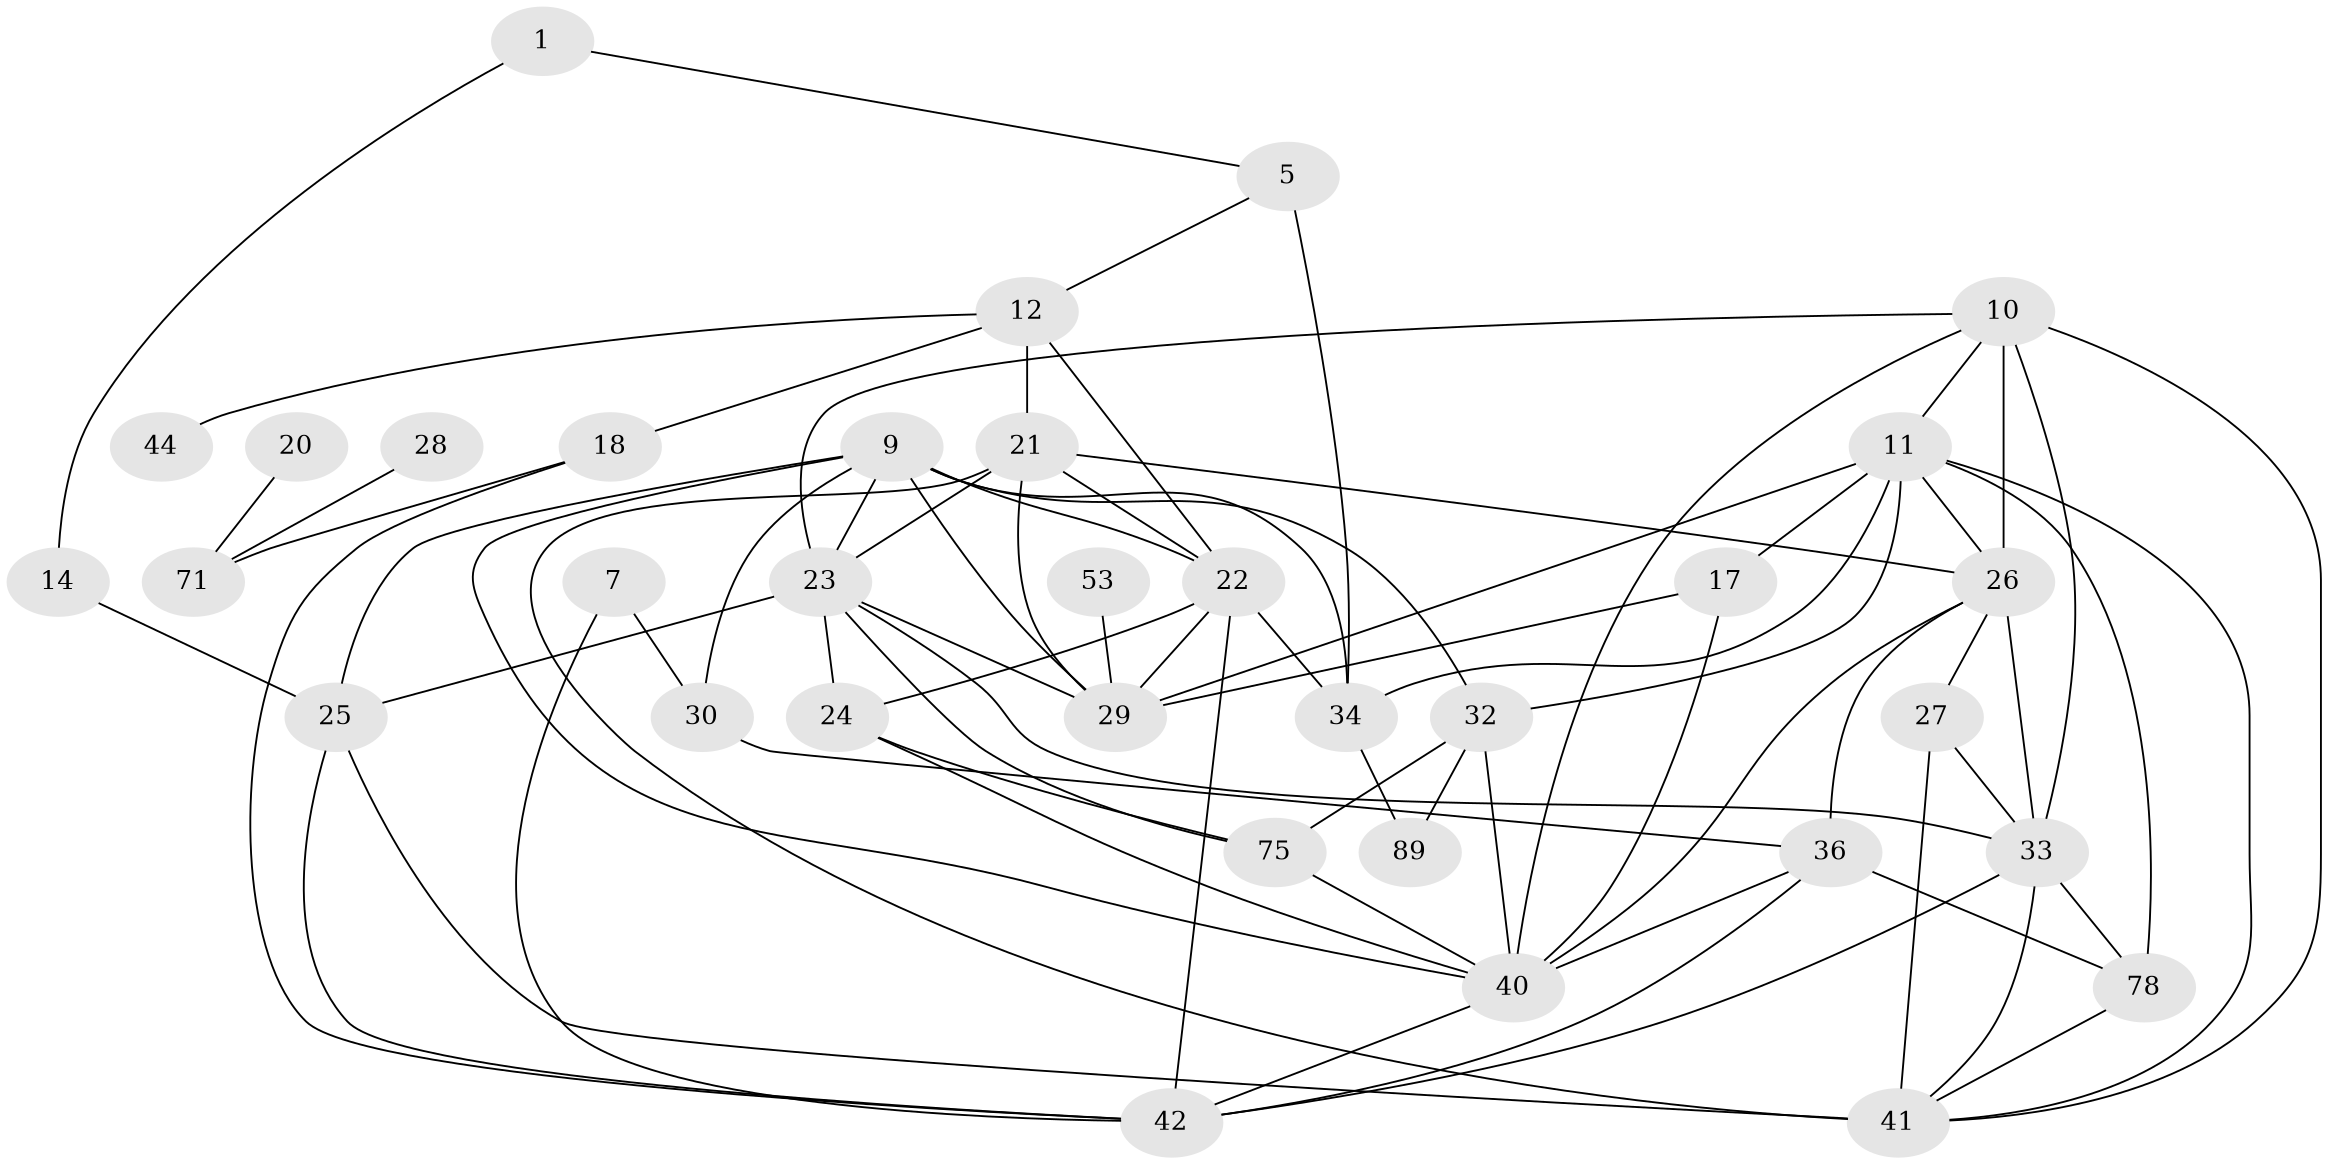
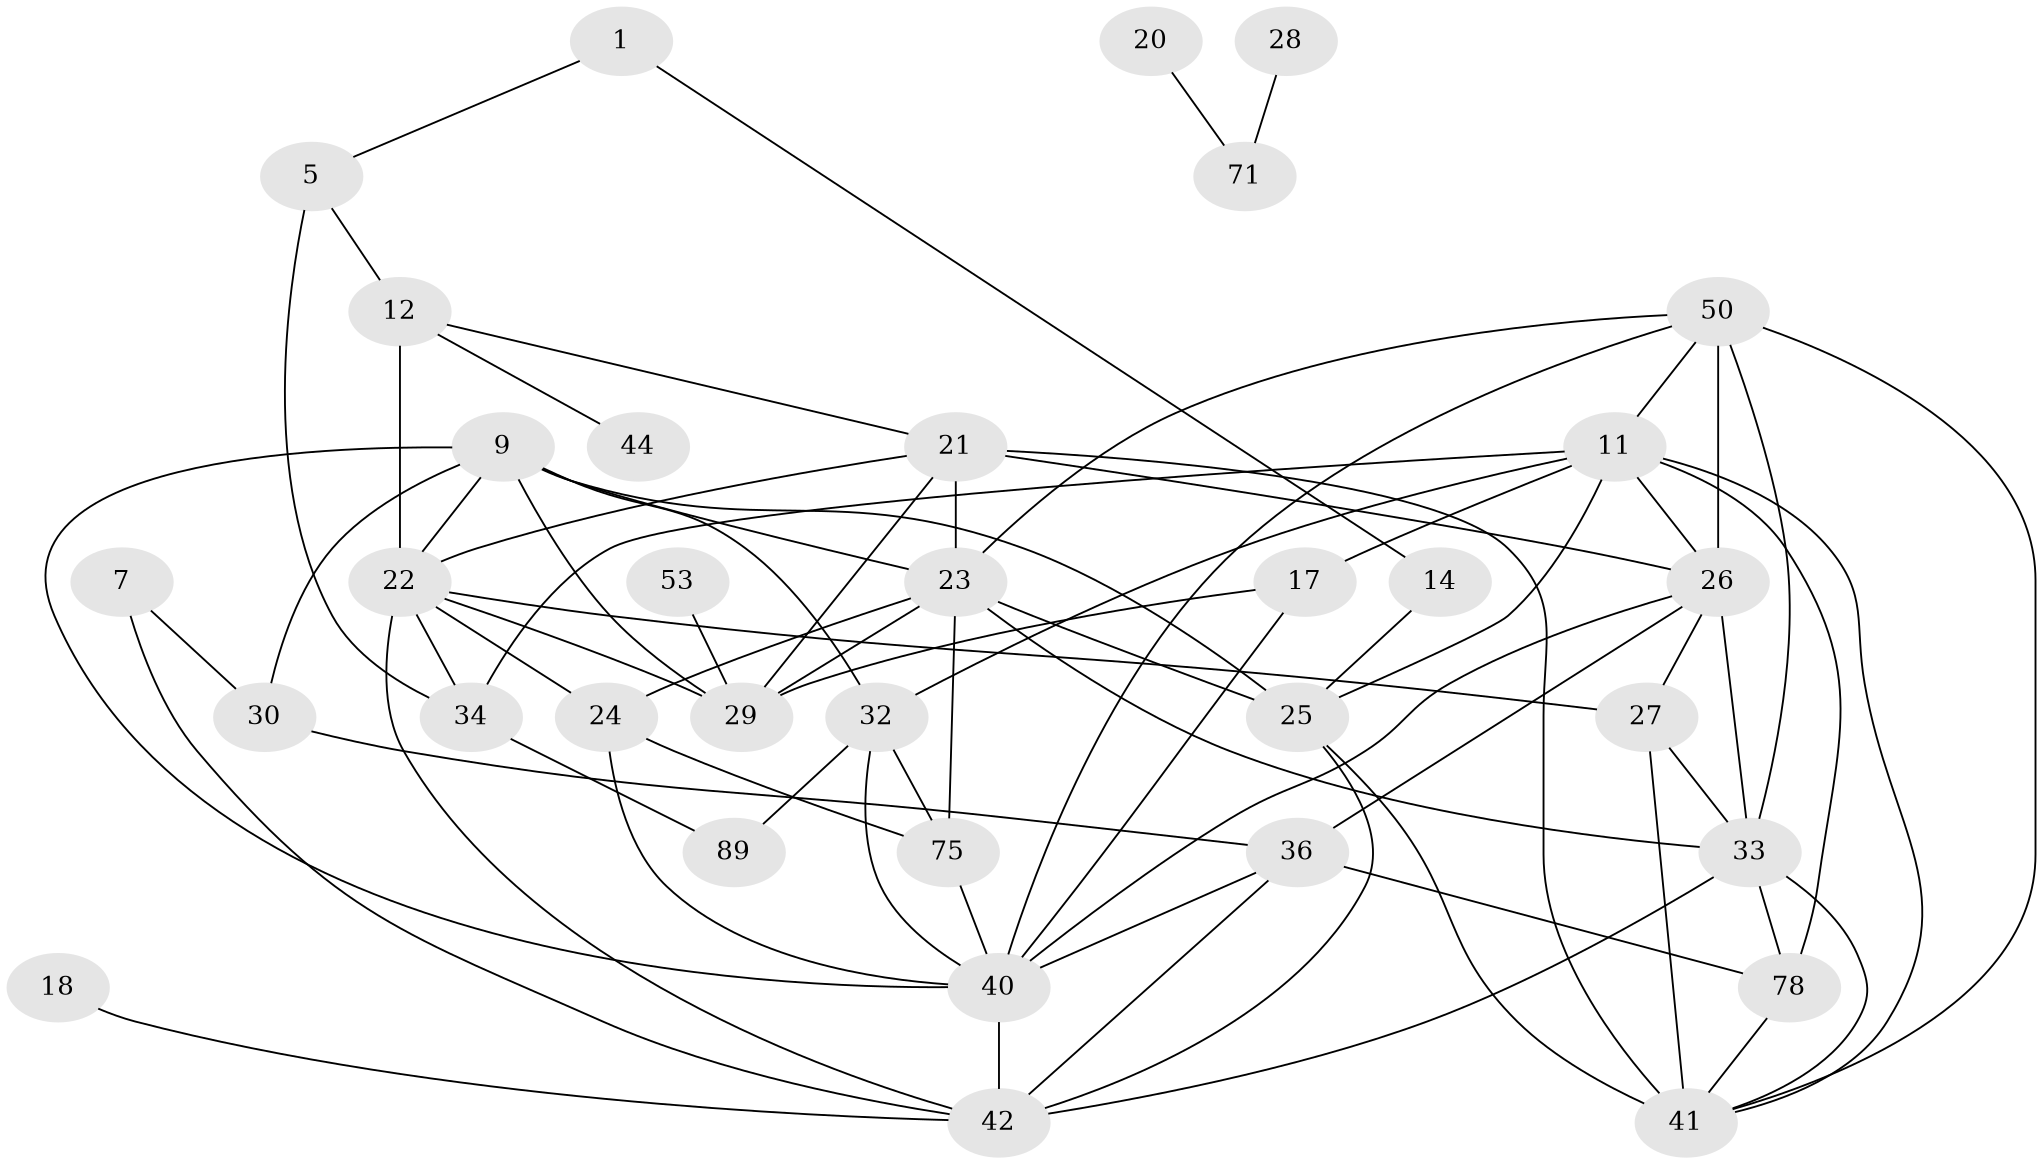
node "10": label "10" -> "50"
edge "12" -- "18": removed
edge "18" -- "71": removed
edge "9" -- "34": removed
edge "11" -- "29": now "11" -- "25"
edge "22" -- "27": added
